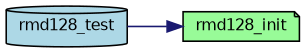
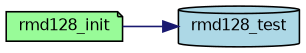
edge "rmd128_test" -> "rmd128_init": reversed
